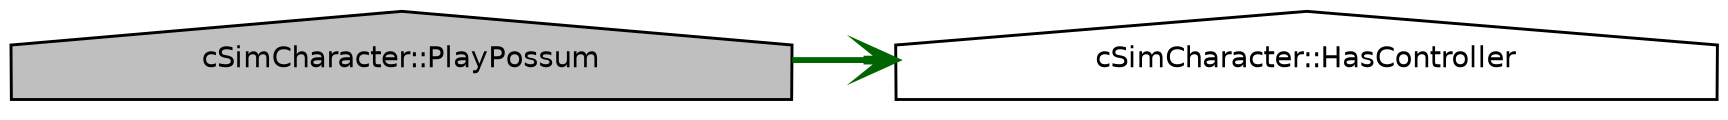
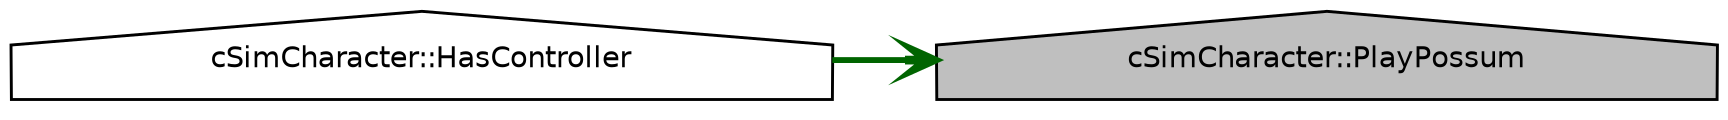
edge "cSimCharacter::PlayPossum" -> "cSimCharacter::HasController": reversed
